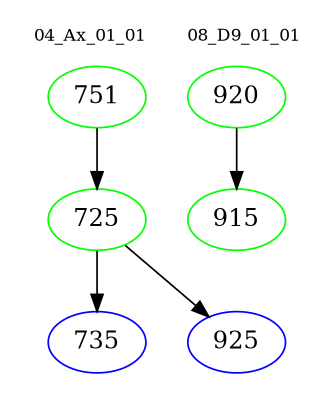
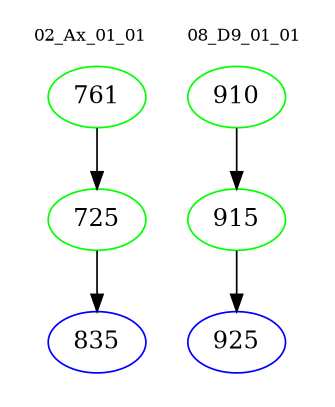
cluster "04_Ax_01_01": label "04_Ax_01_01" -> "02_Ax_01_01"
node "751": label "751" -> "761"
node "920": label "920" -> "910"
edge "725" -> "925": now "915" -> "925"
node "735": label "735" -> "835"
